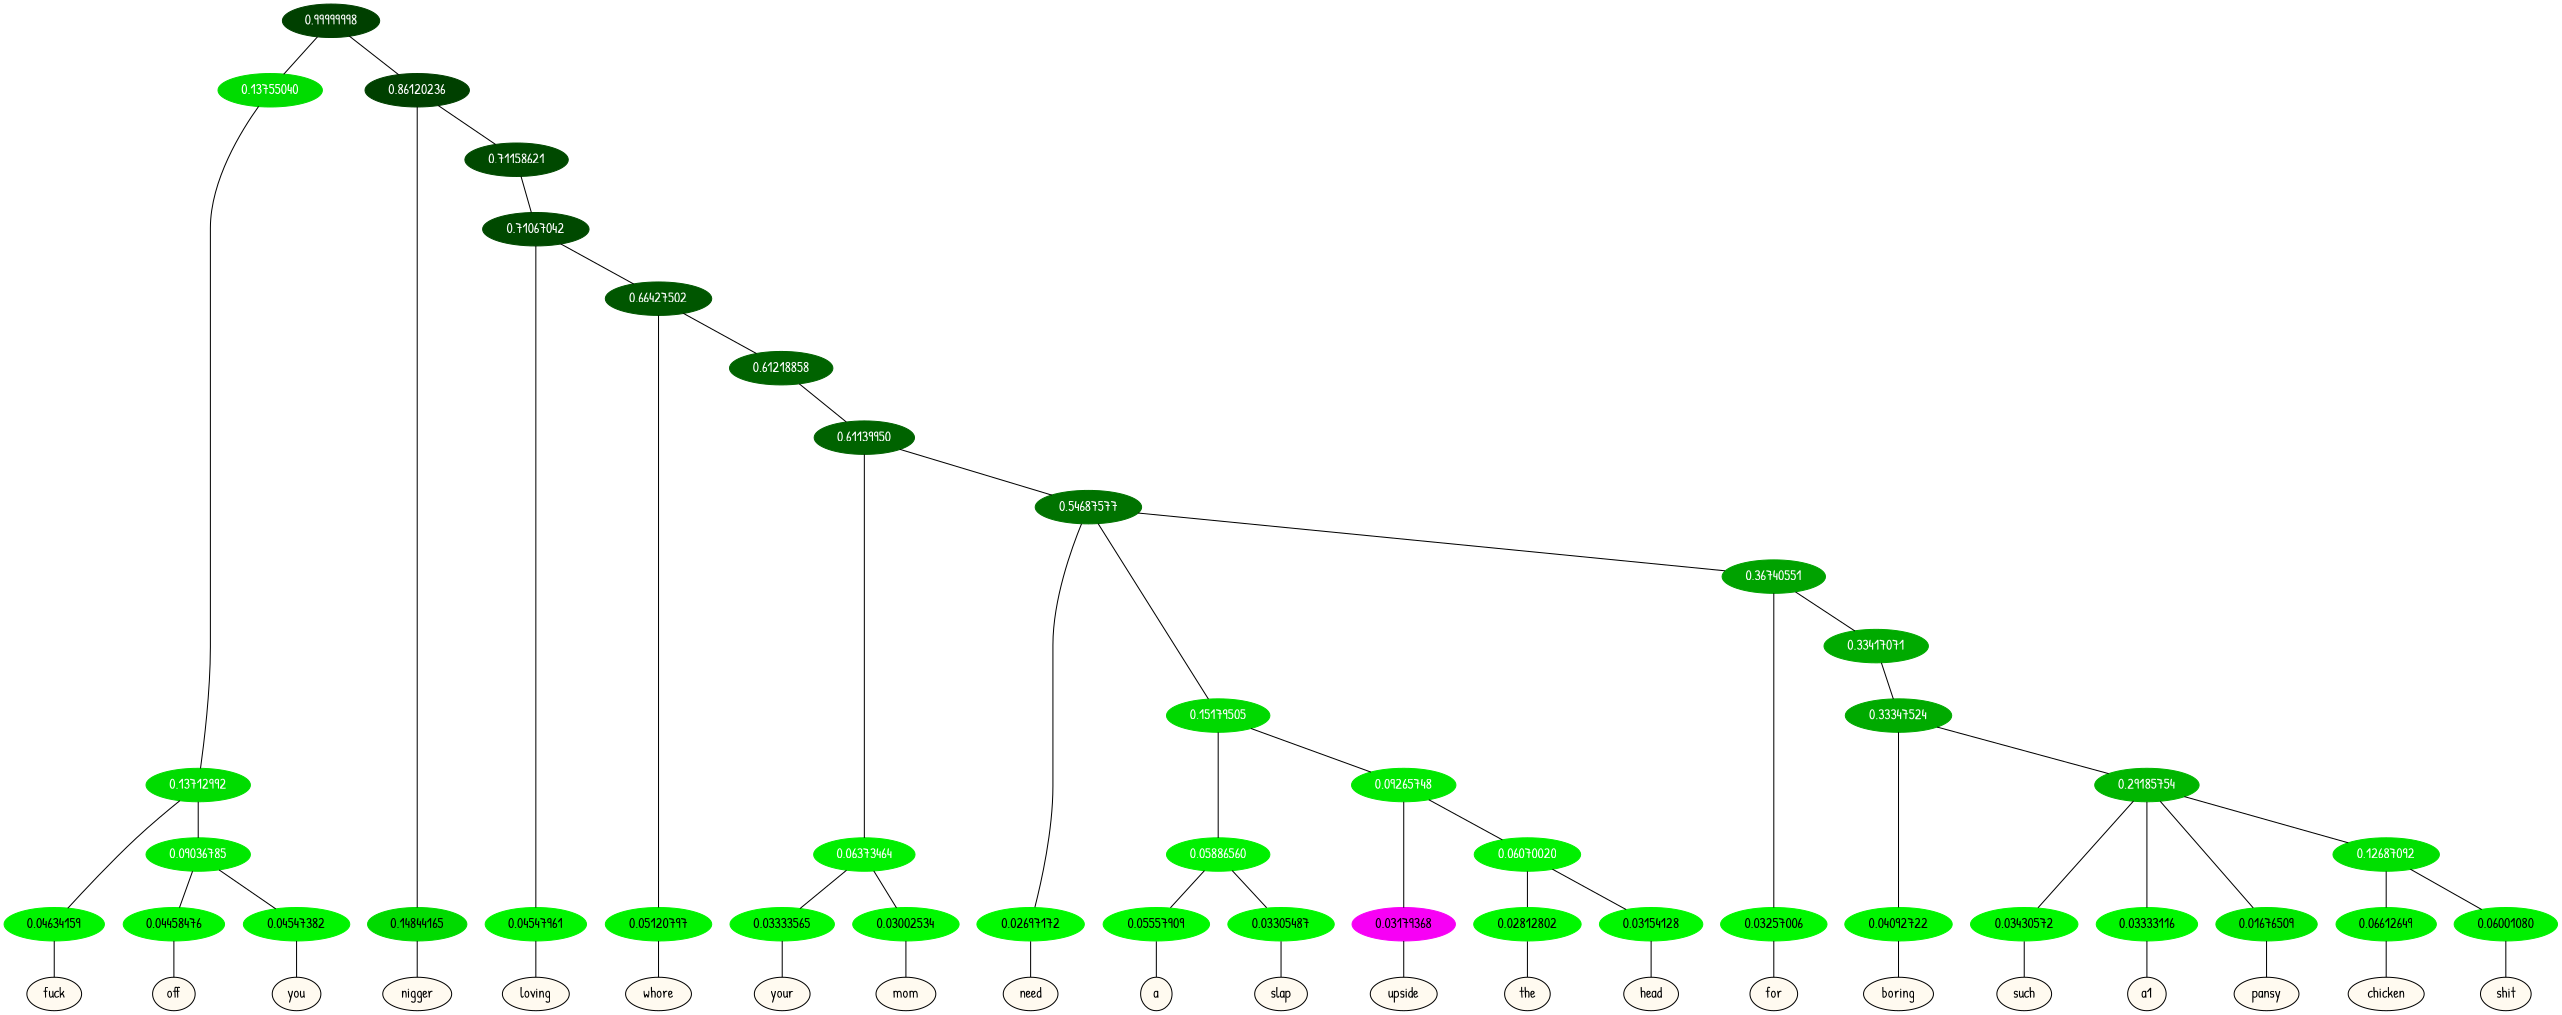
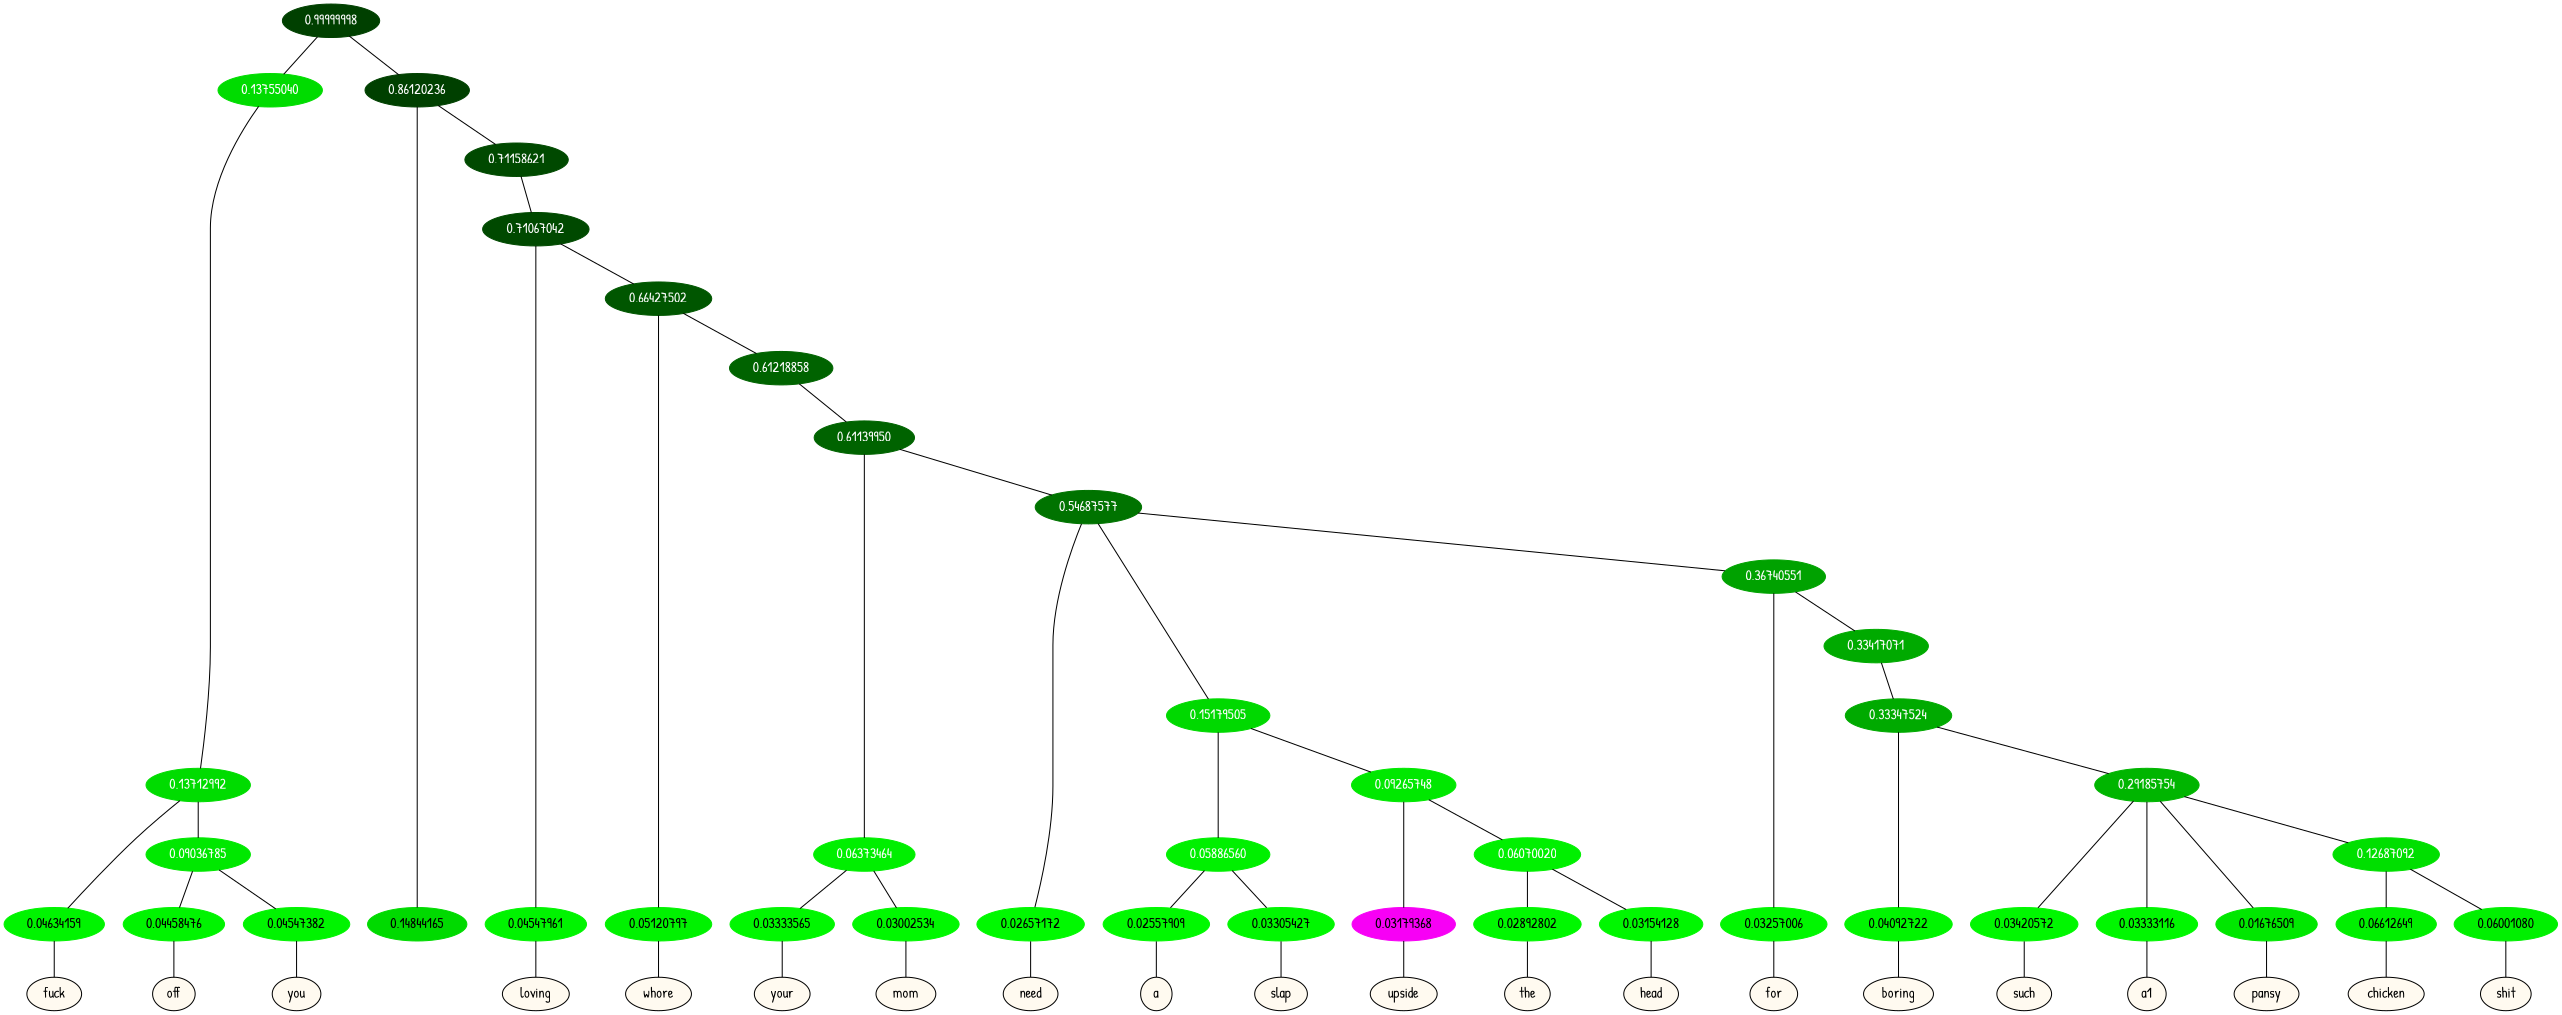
node "0.02697172": label "0.02697172" -> "0.02657172"
node "0.05557909": label "0.05557909" -> "0.02557909"
node "0.03305487": label "0.03305487" -> "0.03305427"
node "0.02812802": label "0.02812802" -> "0.02892802"
node "0.03430572": label "0.03430572" -> "0.03420572"
node "nigger": removed
